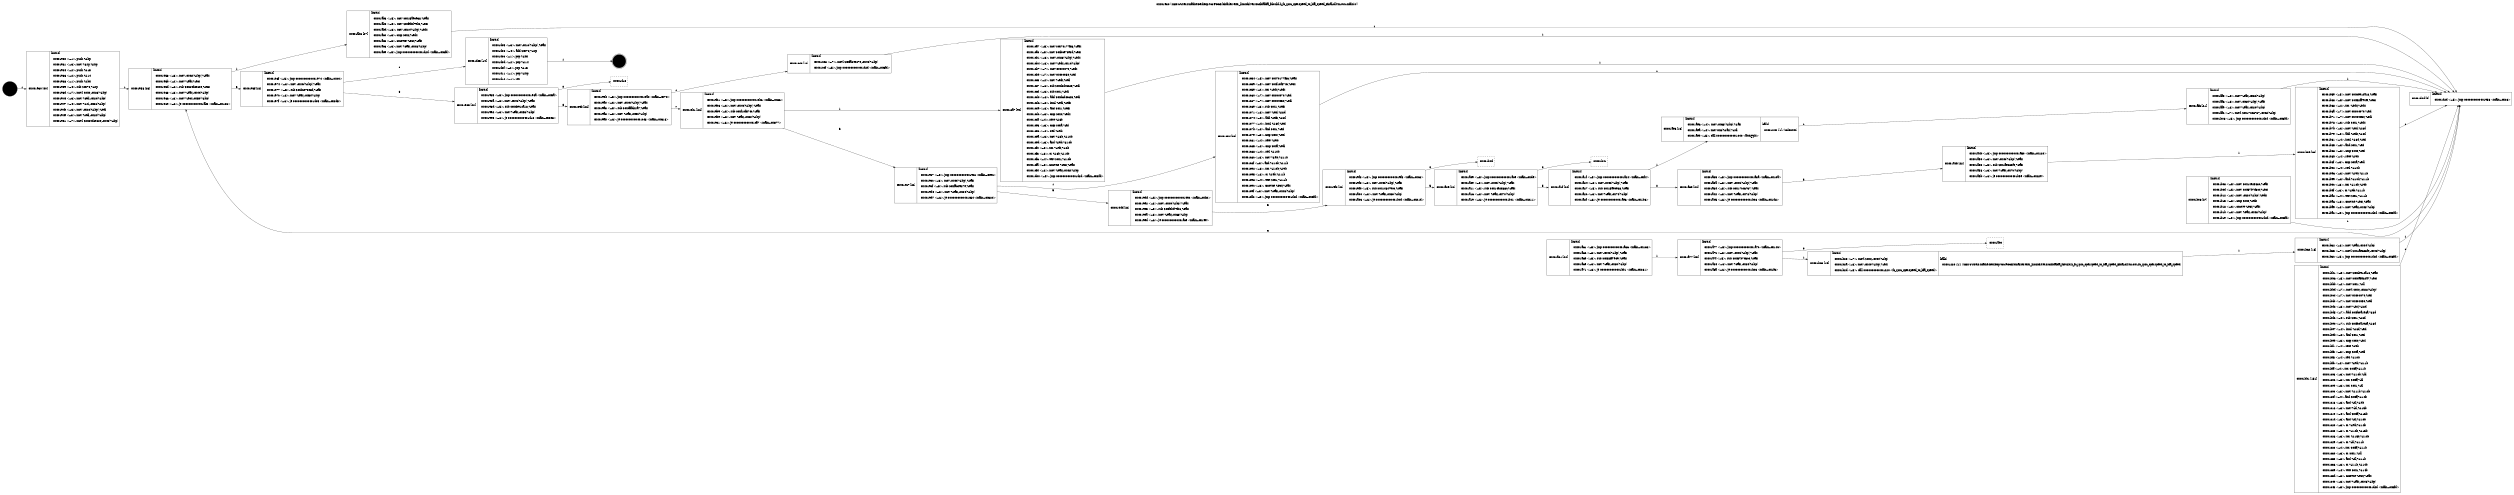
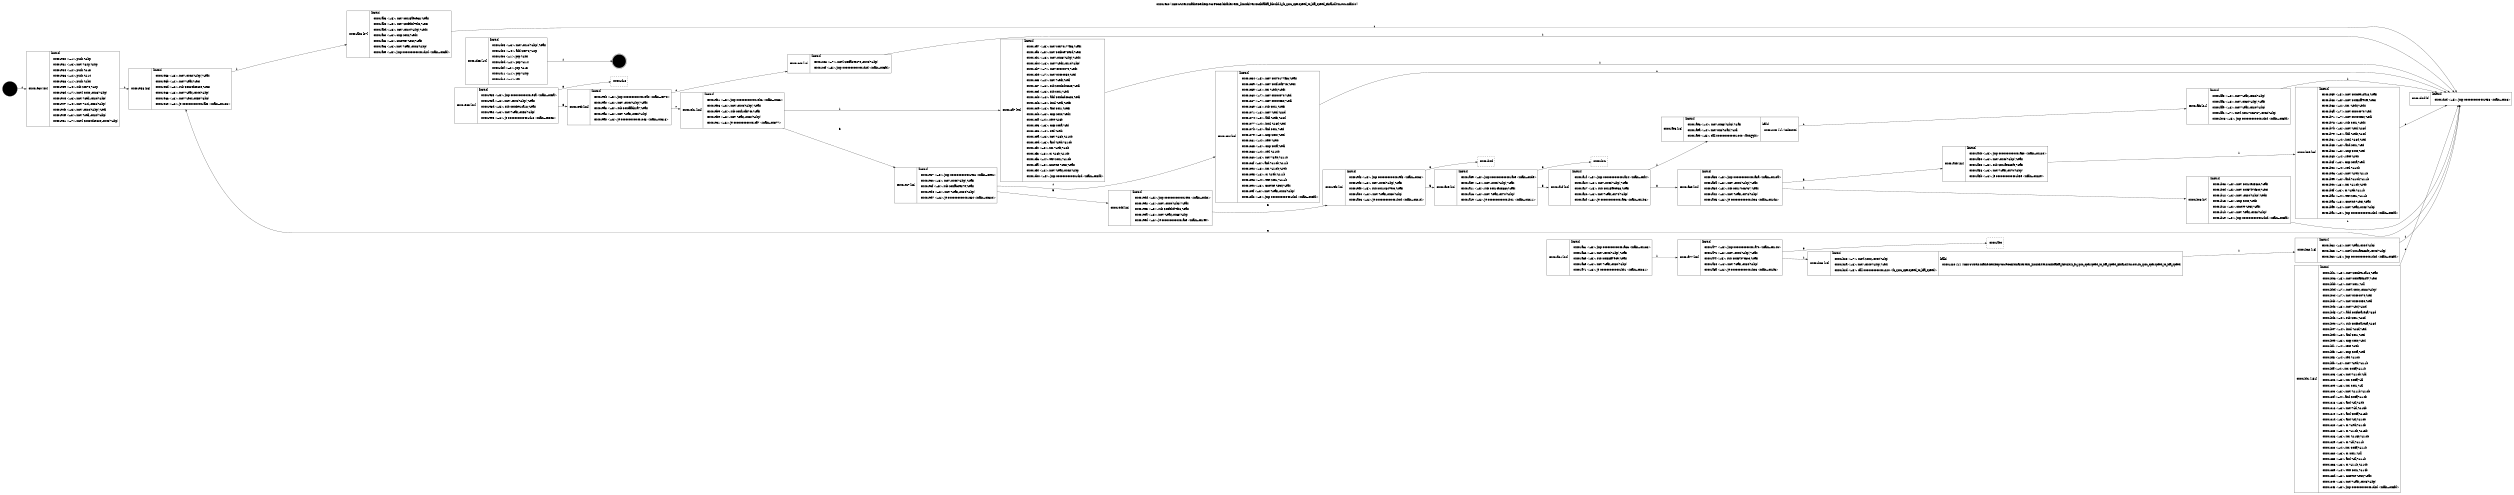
node "0x40196f [22]": removed
edge "0x401a35 [22]" -> "0x401b08 [27]": added, label "1"
